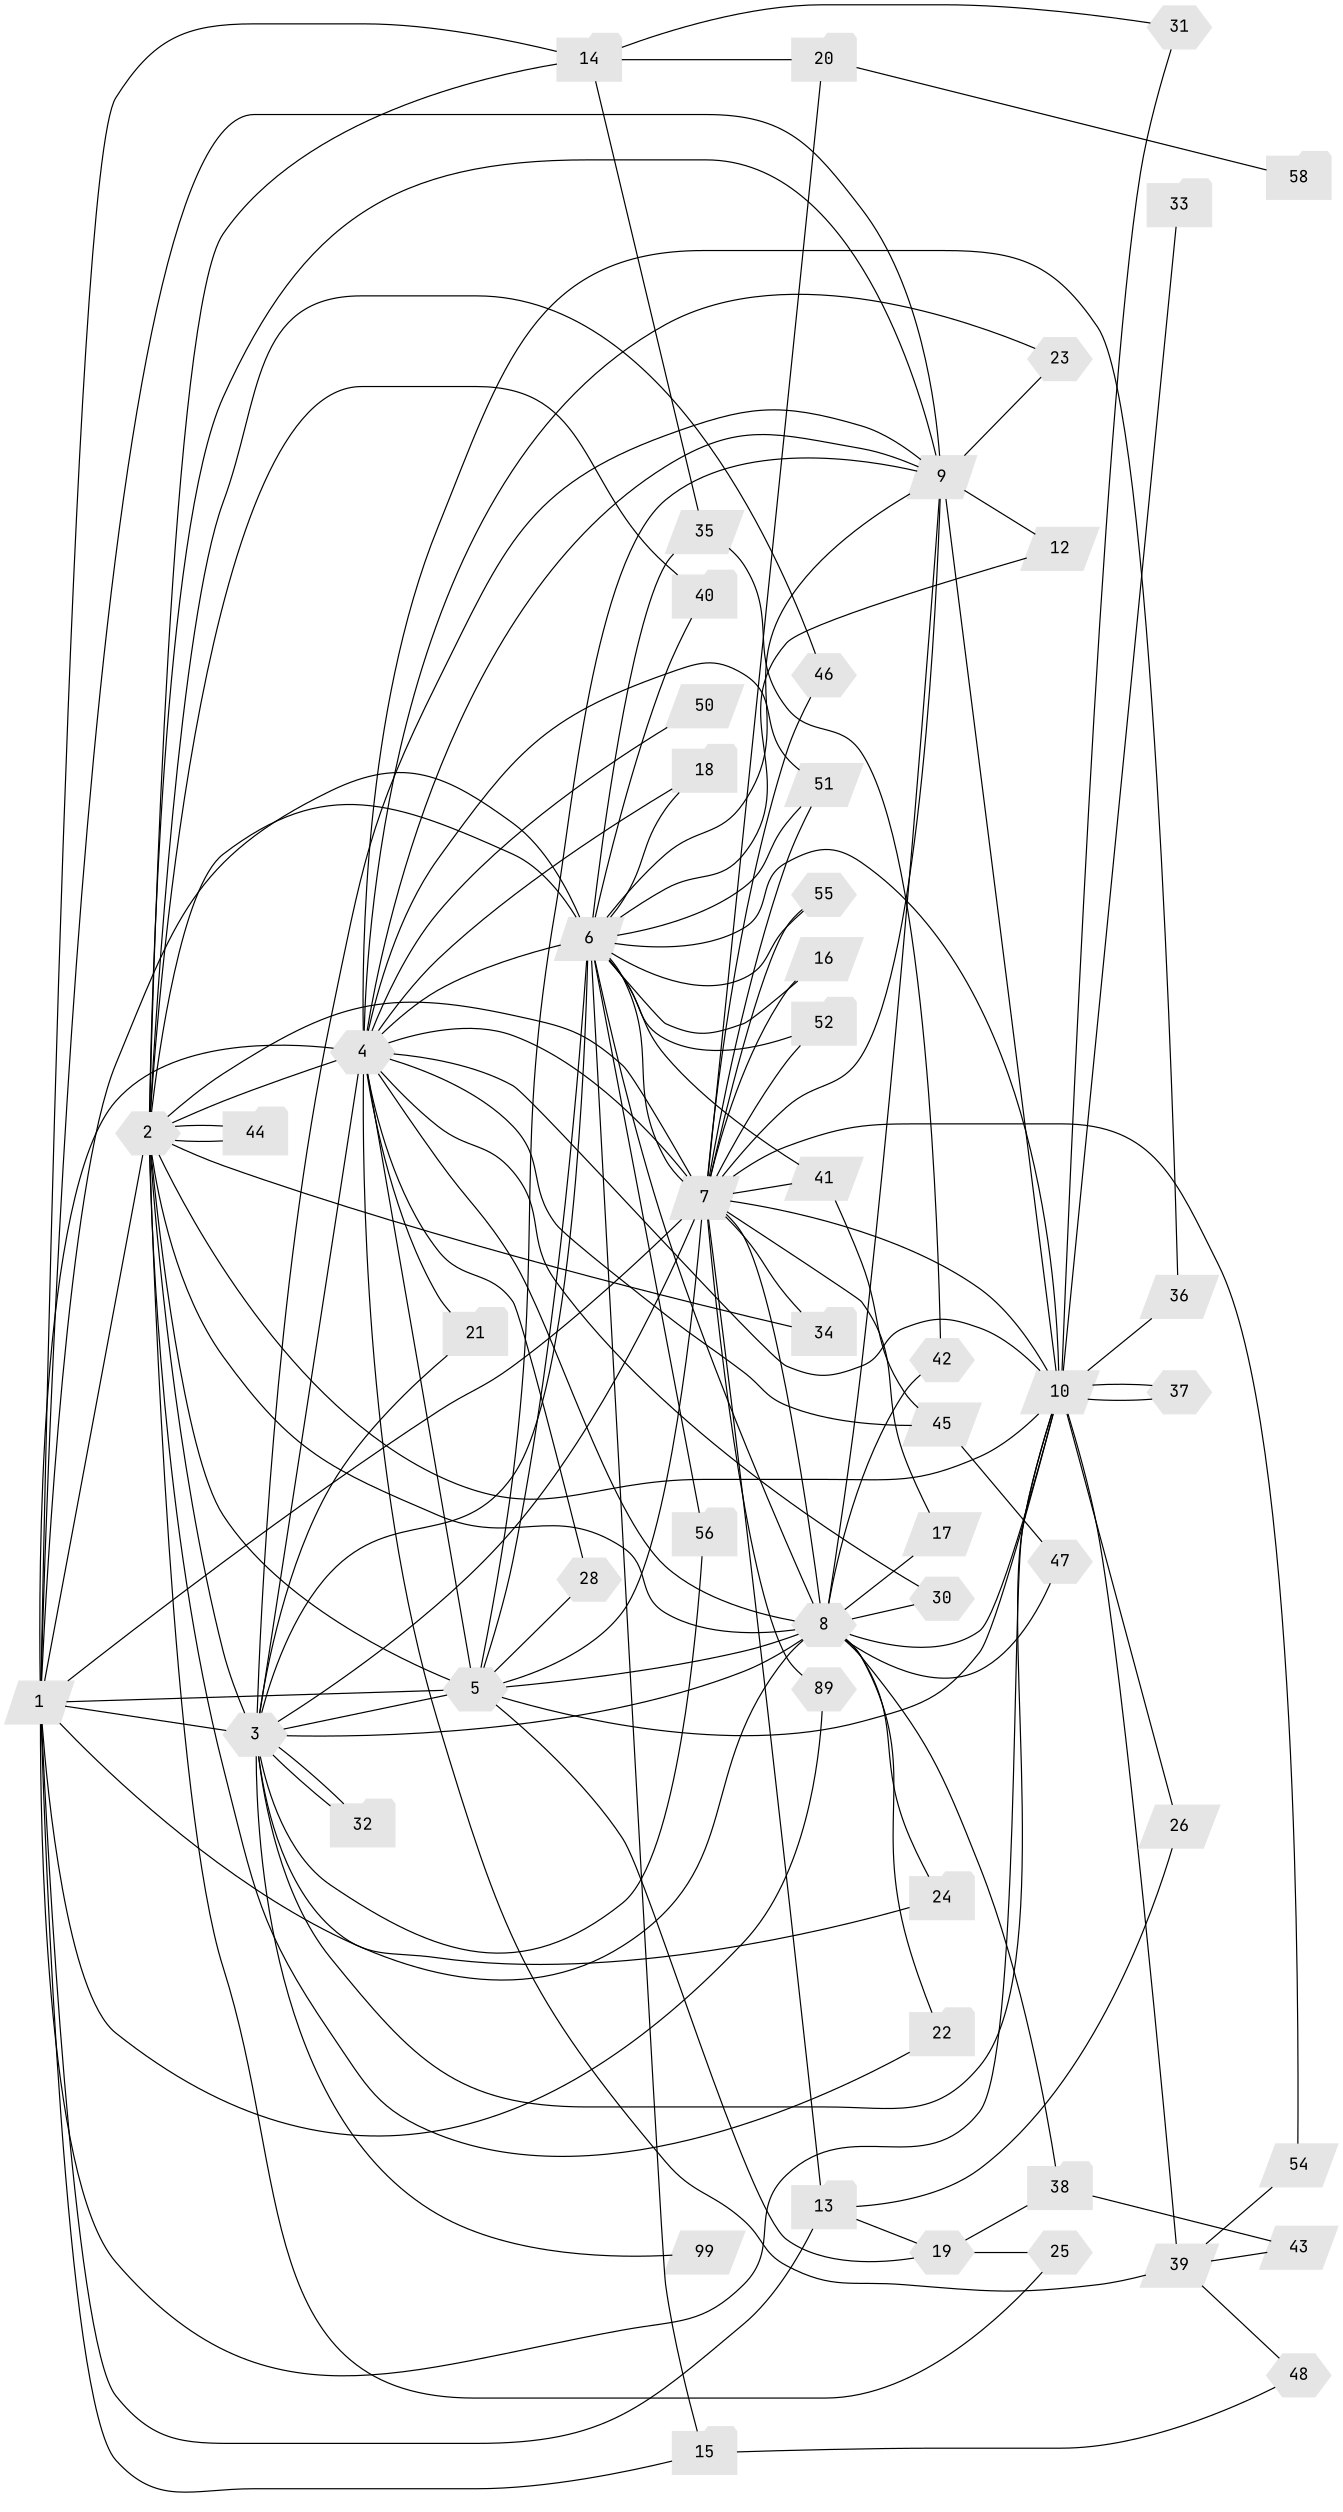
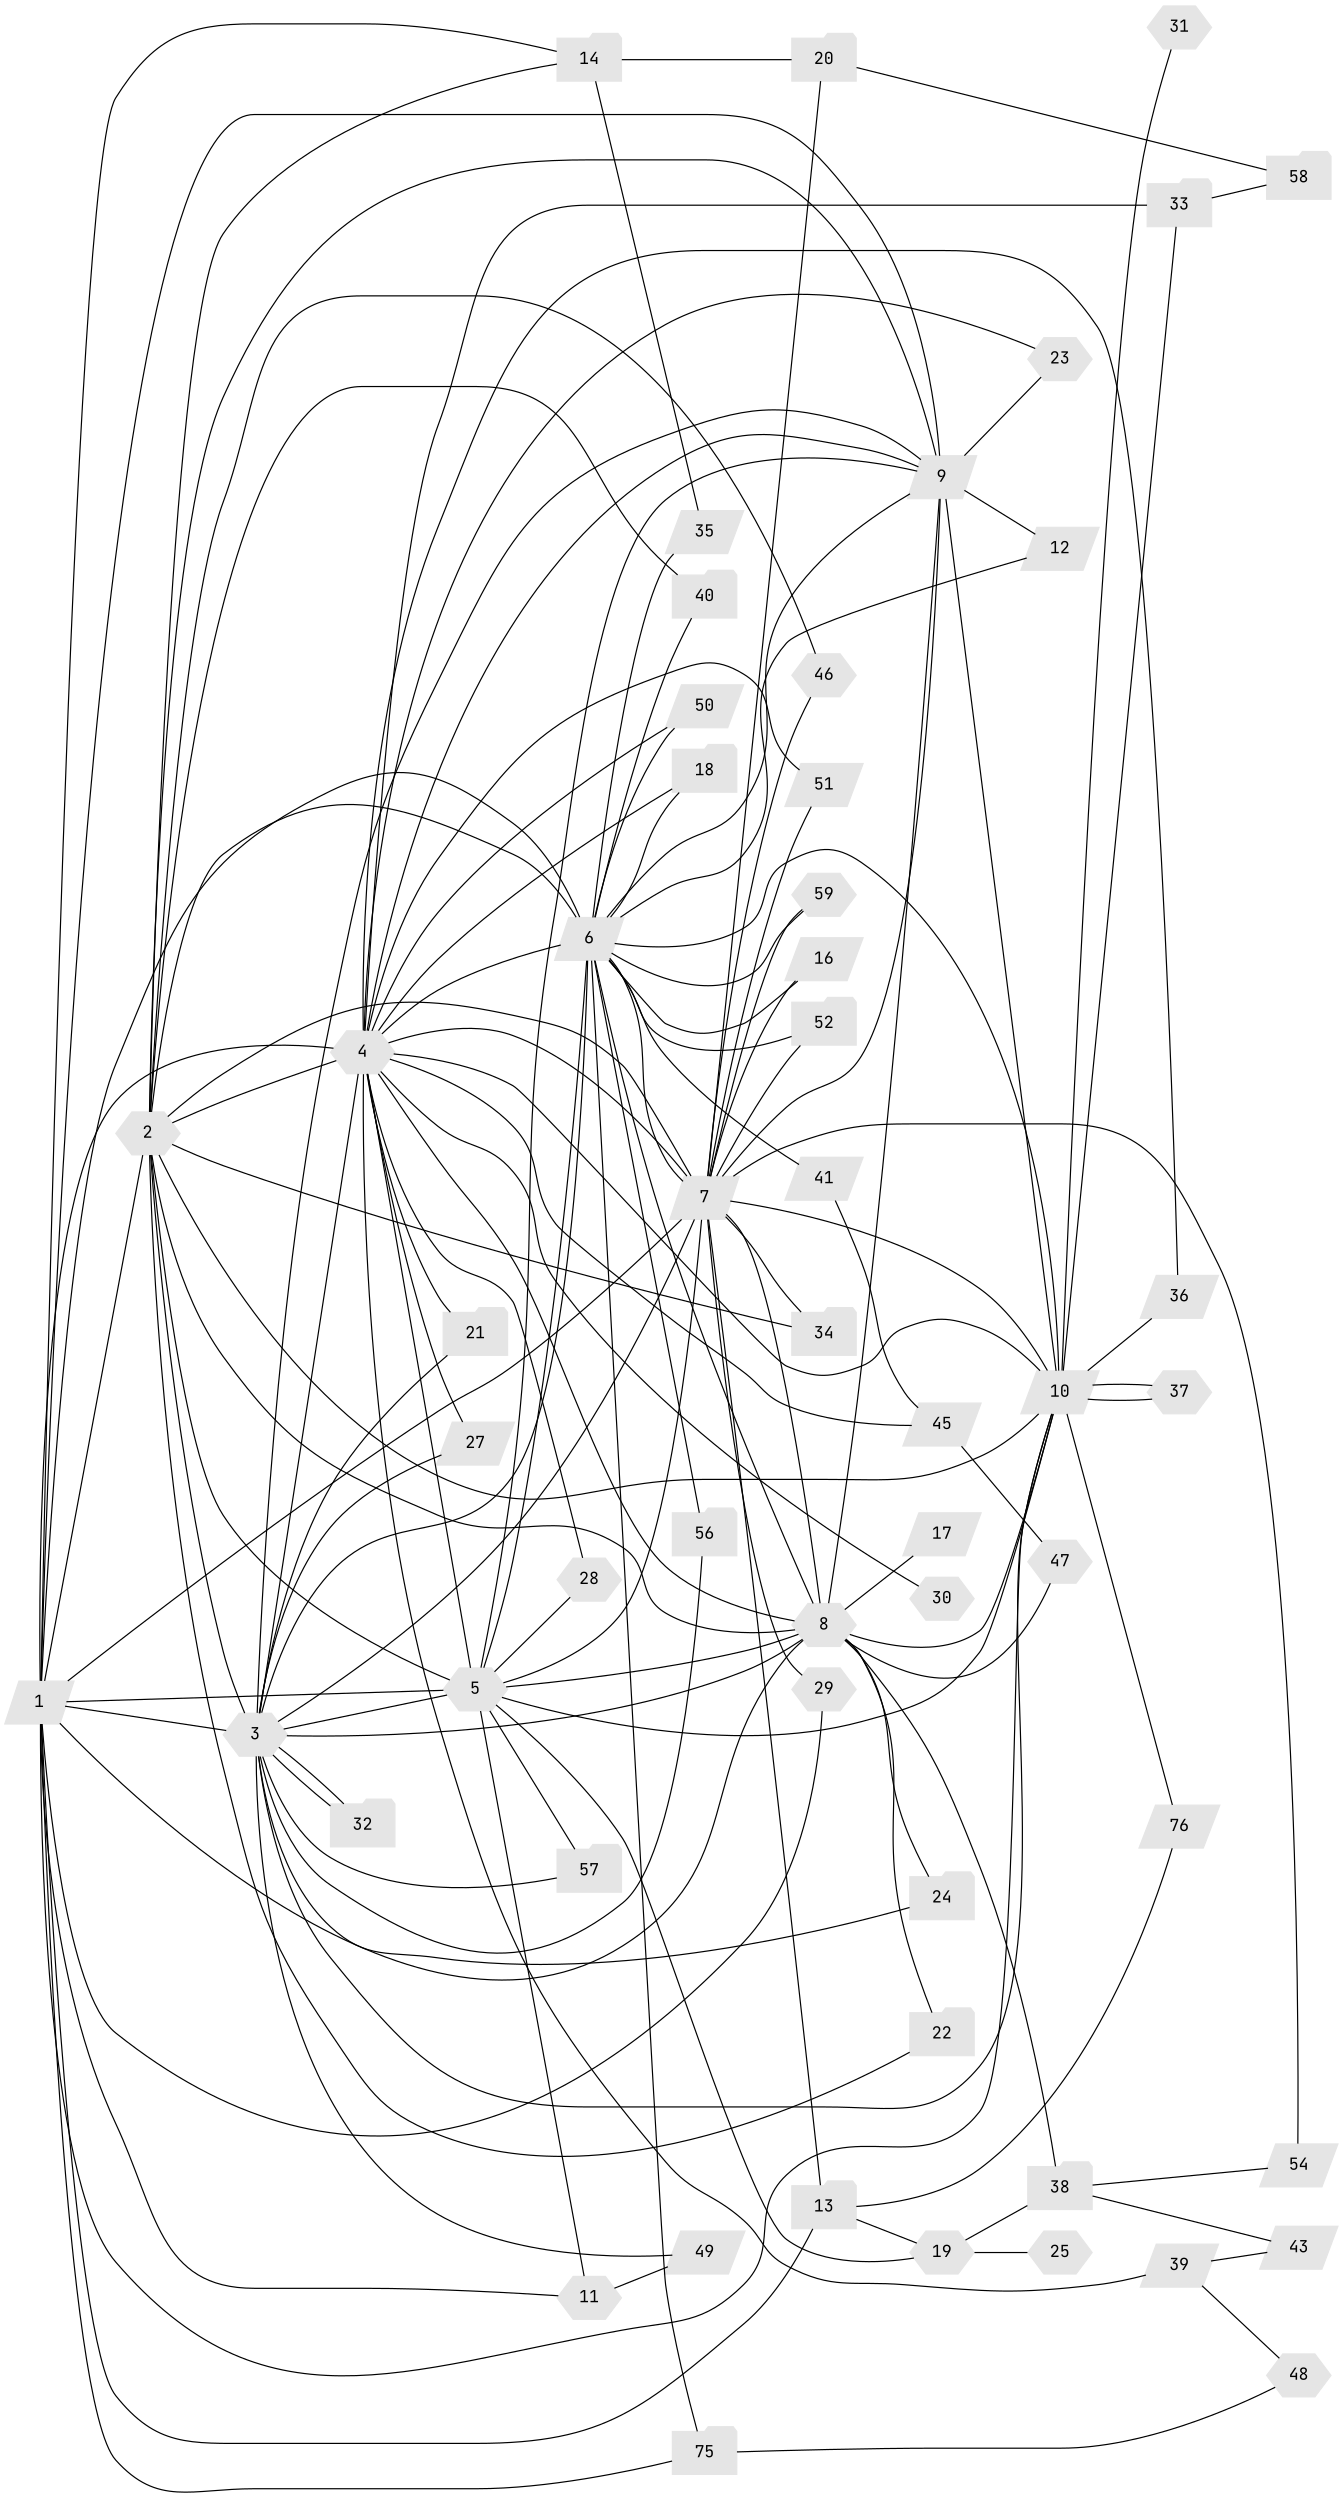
edge "31" -- "14": removed
edge "58" -- "33": added
edge "33" -- "4": added
node "55": label "55" -> "59"
edge "51" -- "6": now "50" -- "6"
node "44": removed
edge "41" -- "7": removed
edge "7" -- "17": removed
node "42": removed
node "27": added
edge "30" -- "8": removed
node "89": label "89" -> "29"
edge "10" -- "39": removed
node "26": label "26" -> "76"
node "57": added
edge "2" -- "25": removed
edge "54" -- "39": now "54" -- "38"
node "99": label "99" -> "49"
node "11": added
node "15": label "15" -> "75"
